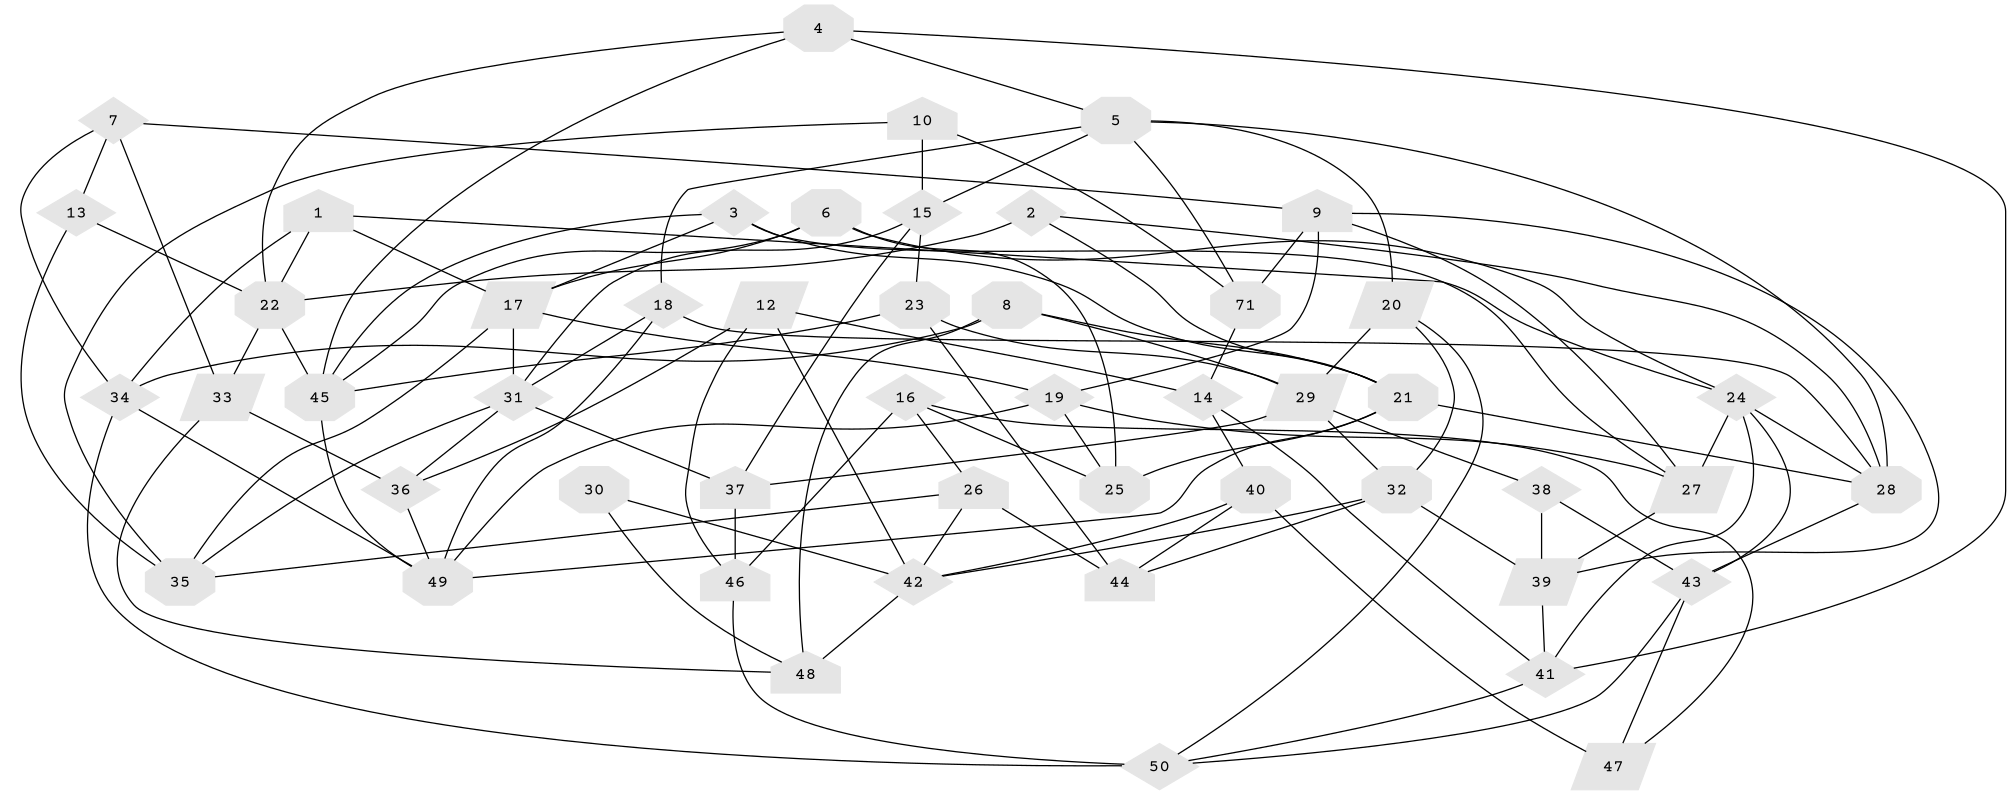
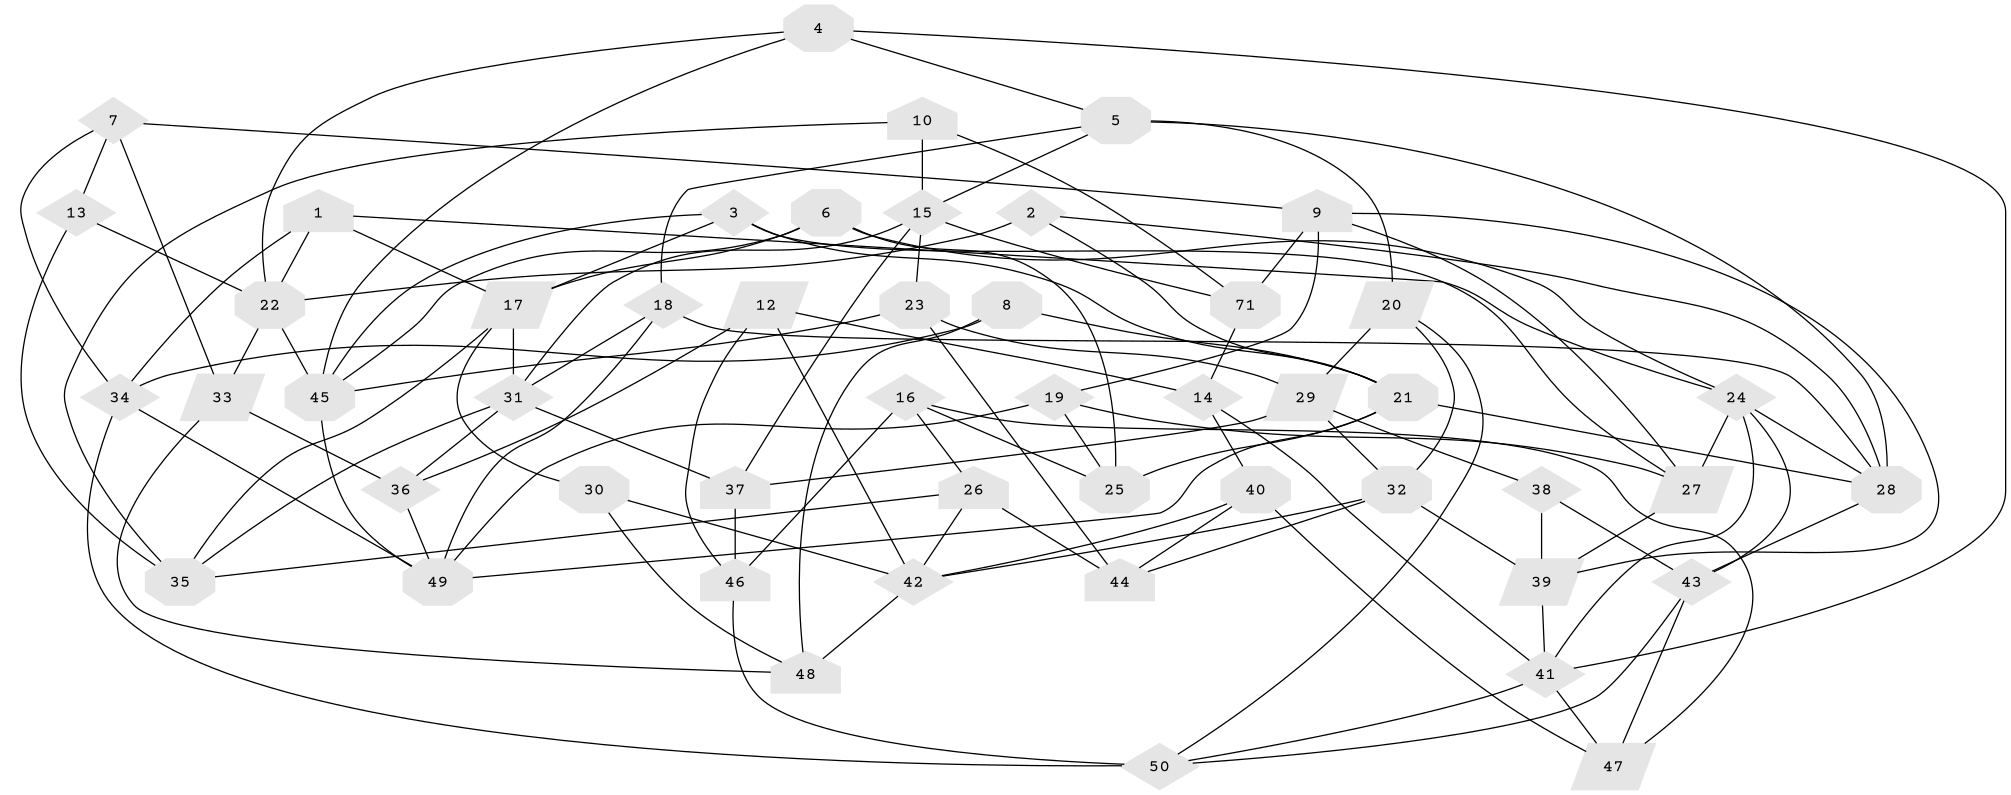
edge "5" -- "71": now "15" -- "71"
edge "8" -- "29": removed
edge "17" -- "19": now "17" -- "30"
edge "41" -- "47": added
